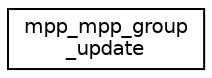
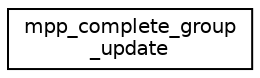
node "mpp_mpp_group _update": label "mpp_mpp_group _update" -> "mpp_complete_group _update"
